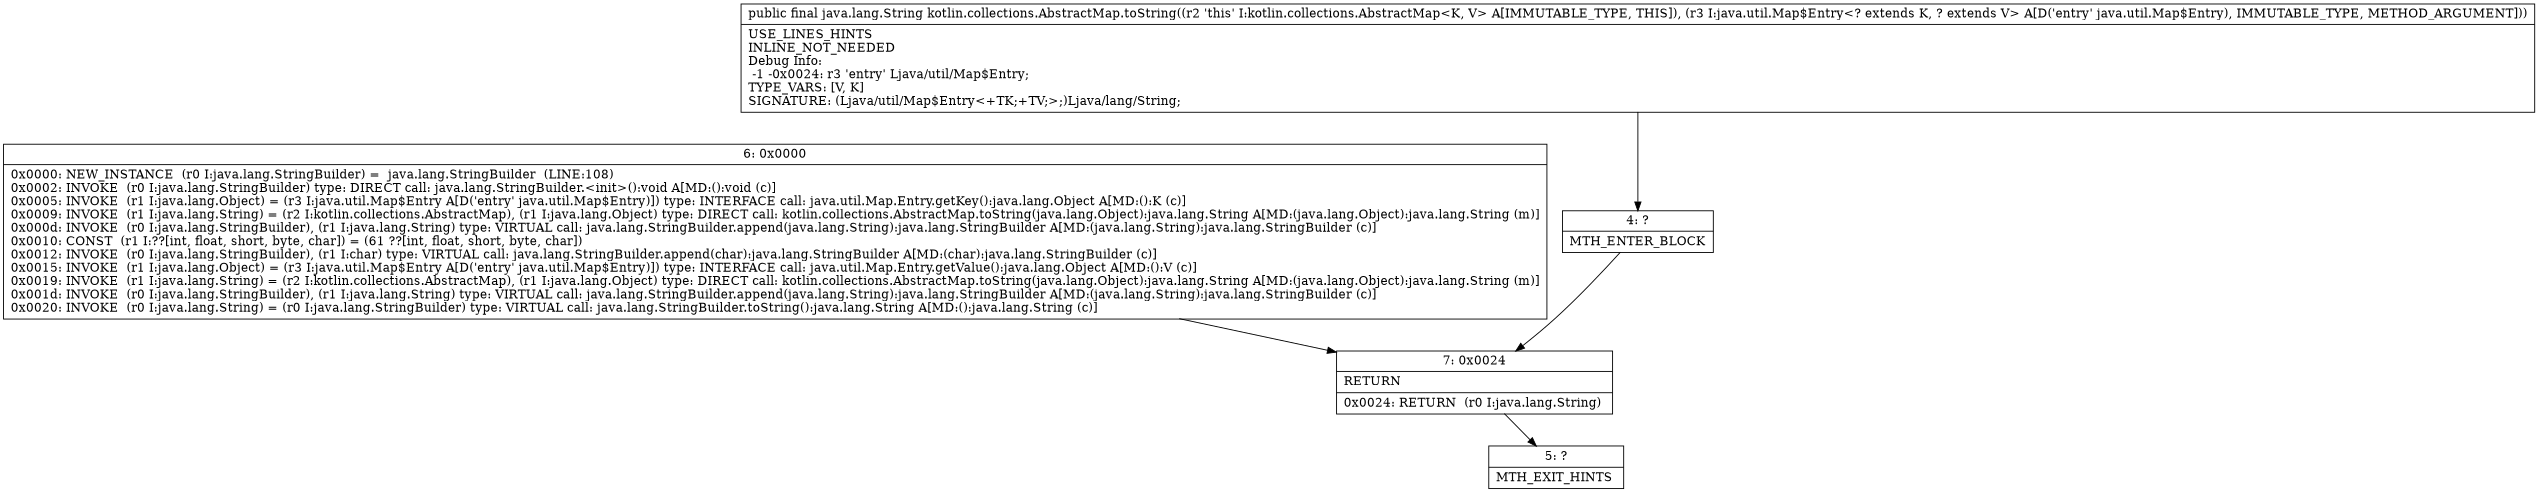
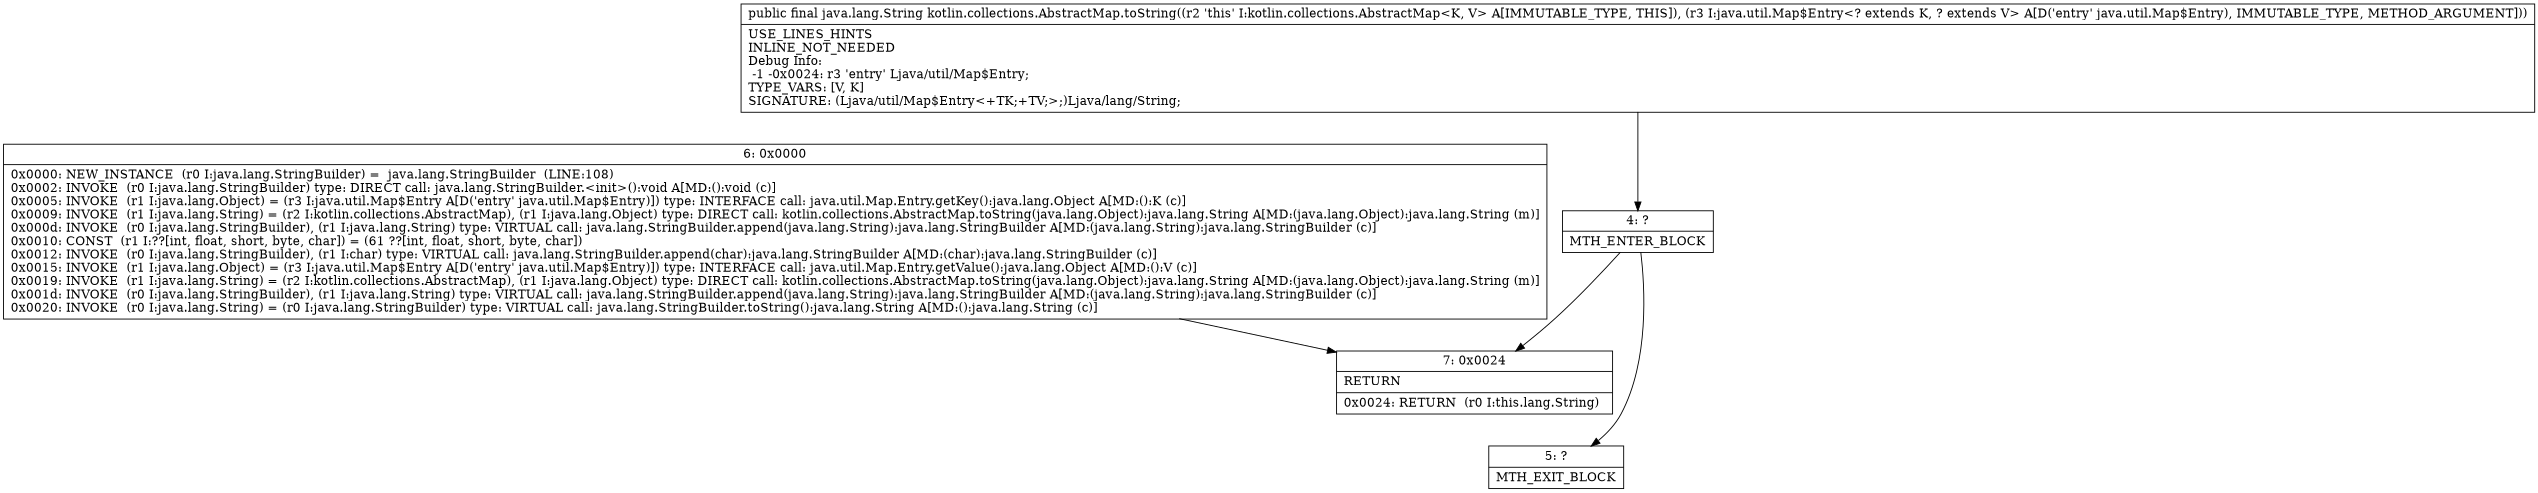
node "7: 0x0024": text "0x0024: RETURN  (r0 I:java.lang.String)" -> "0x0024: RETURN  (r0 I:this.lang.String)"
edge "7: 0x0024" -> "5: ?": now "4: ?" -> "5: ?"
node "5: ?": text "MTH_EXIT_HINTS" -> "MTH_EXIT_BLOCK"
